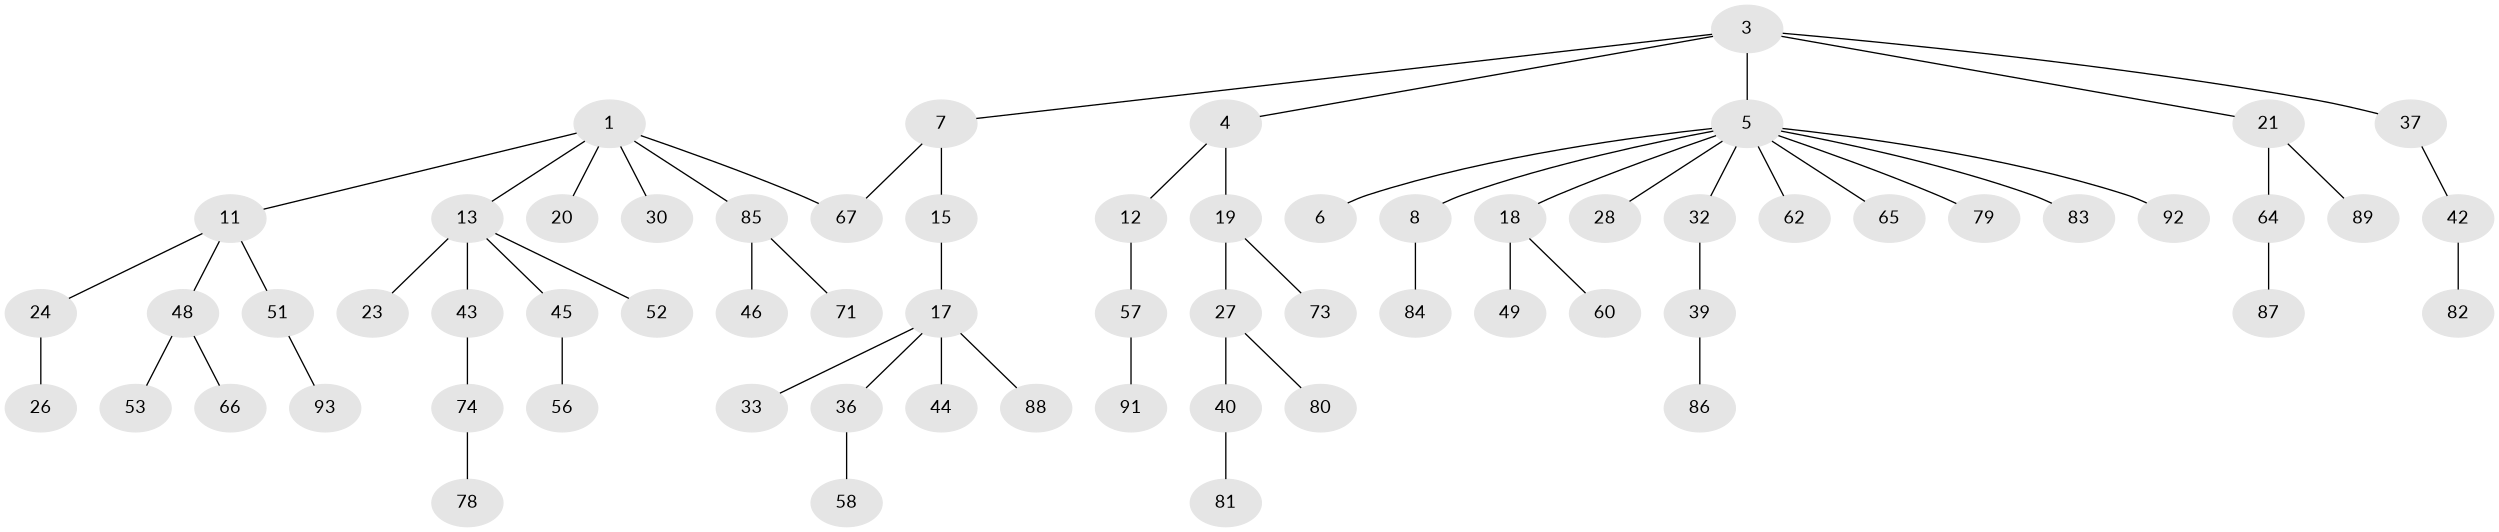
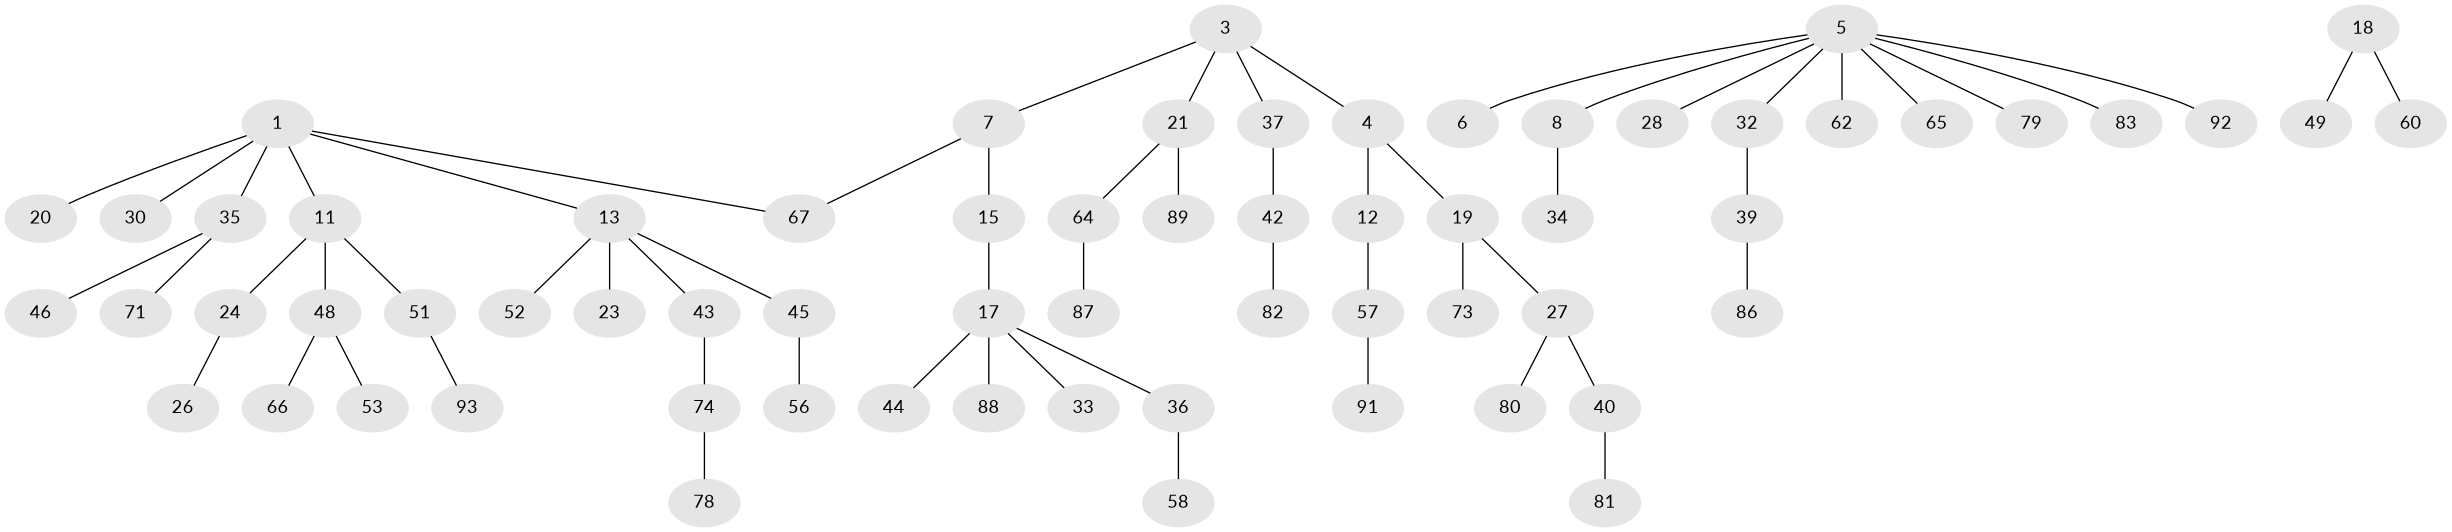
edge "3" -- "5": removed
edge "5" -- "18": removed
node "85": label "85" -> "35"
node "84": label "84" -> "34"
